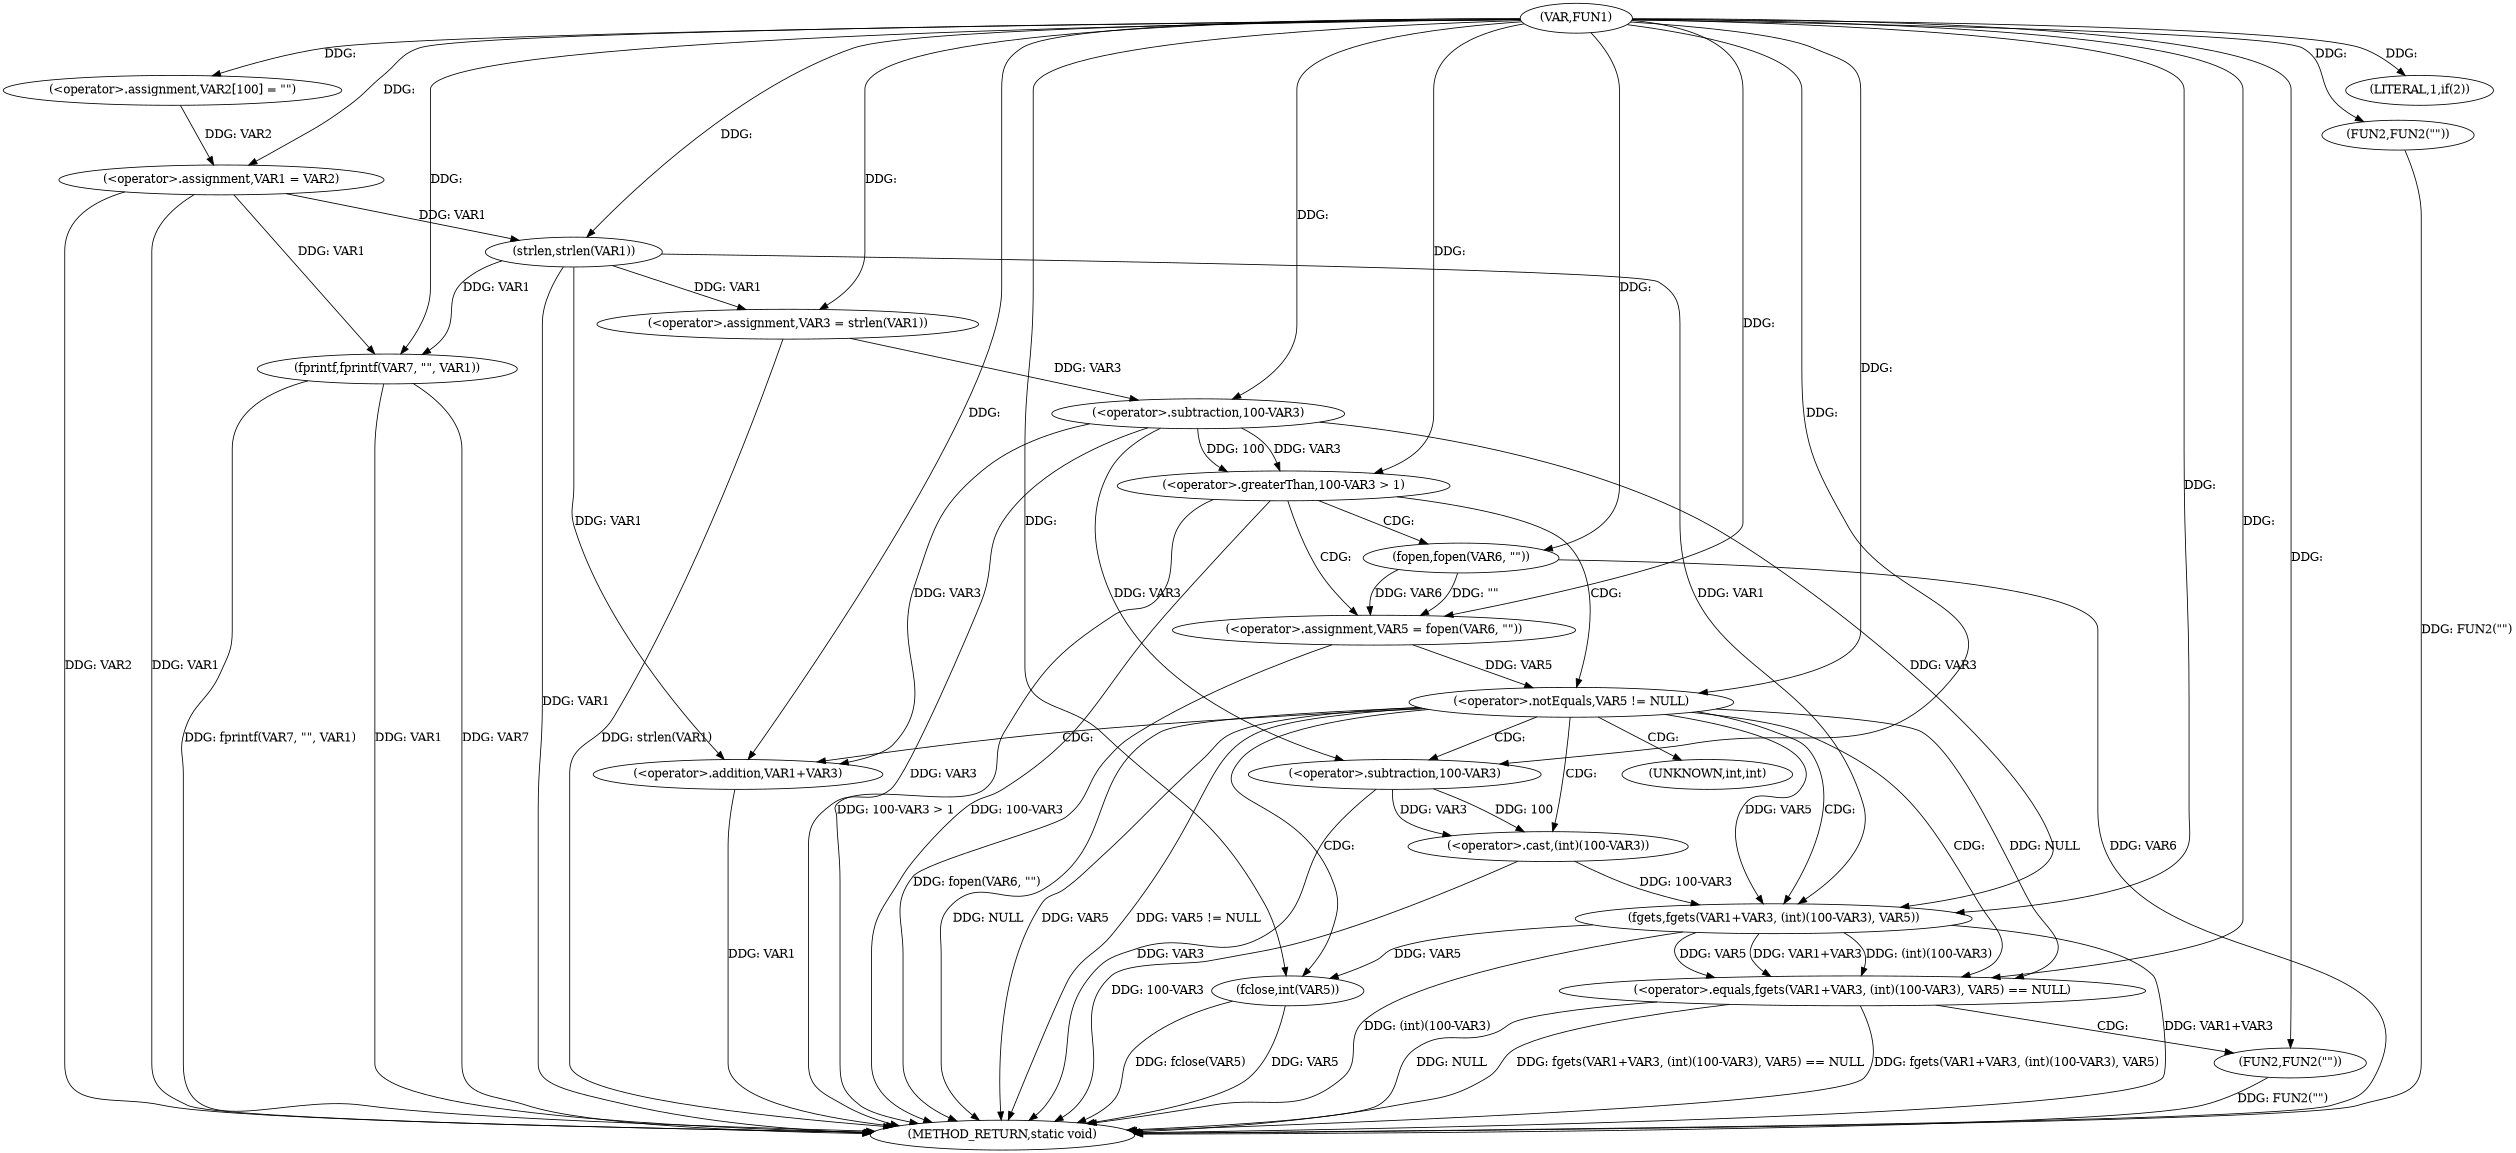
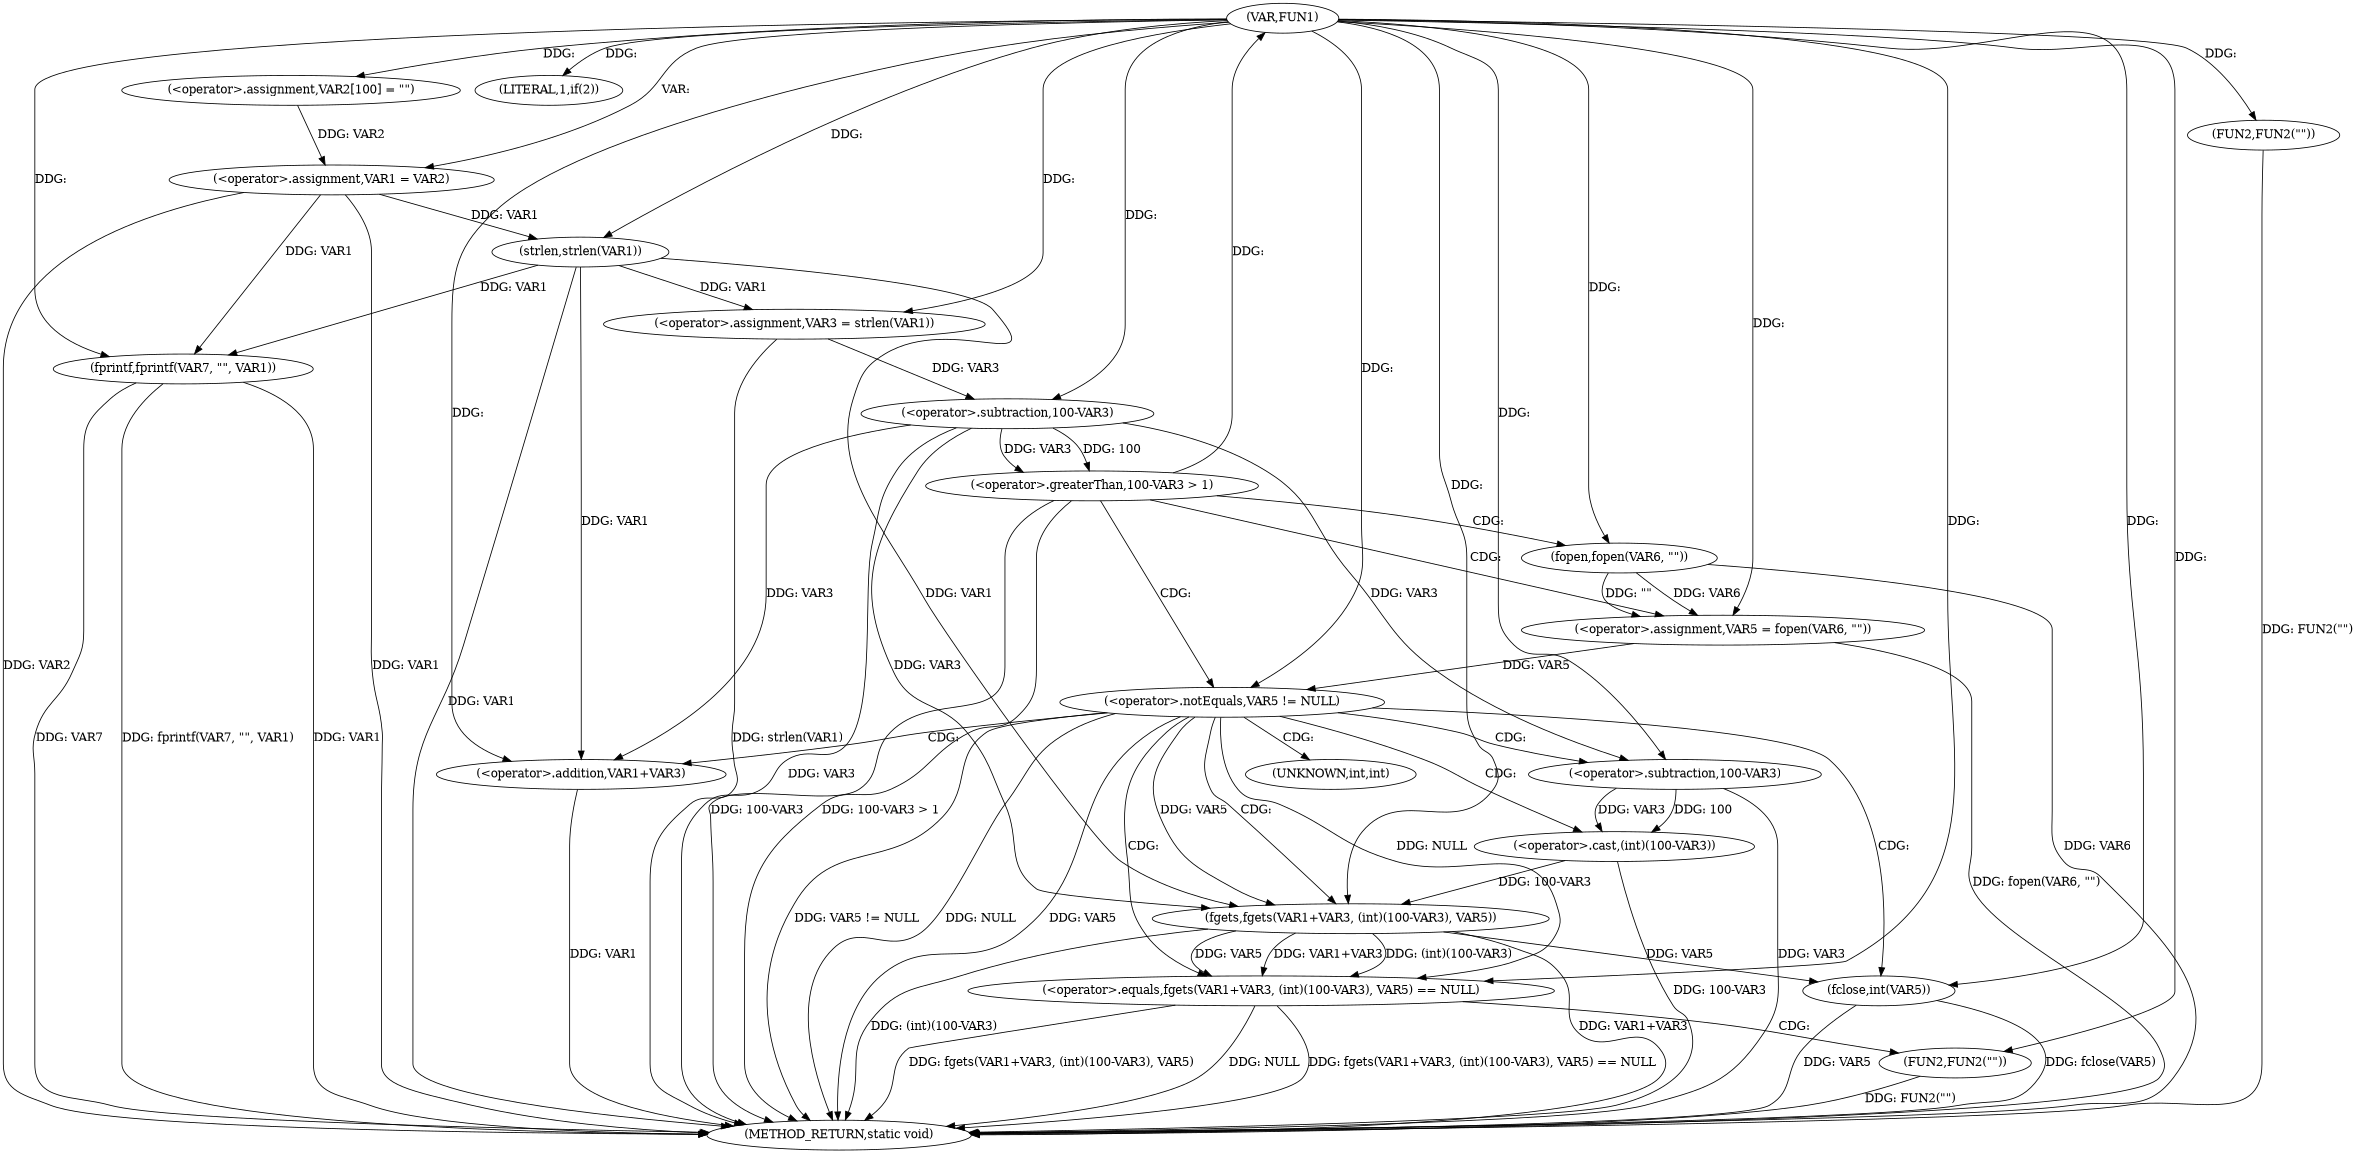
edge "(VAR,FUN1)" -> "(<operator>.assignment,VAR1 = VAR2)": label "DDG: " -> "VAR: "
edge "(VAR,FUN1)" -> "(<operator>.greaterThan,100-VAR3 > 1)": reversed
